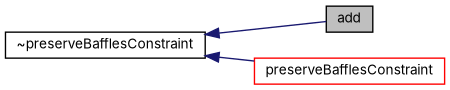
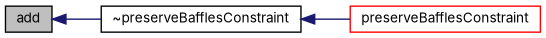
edge "add" -> "~preserveBafflesConstraint": reversed
